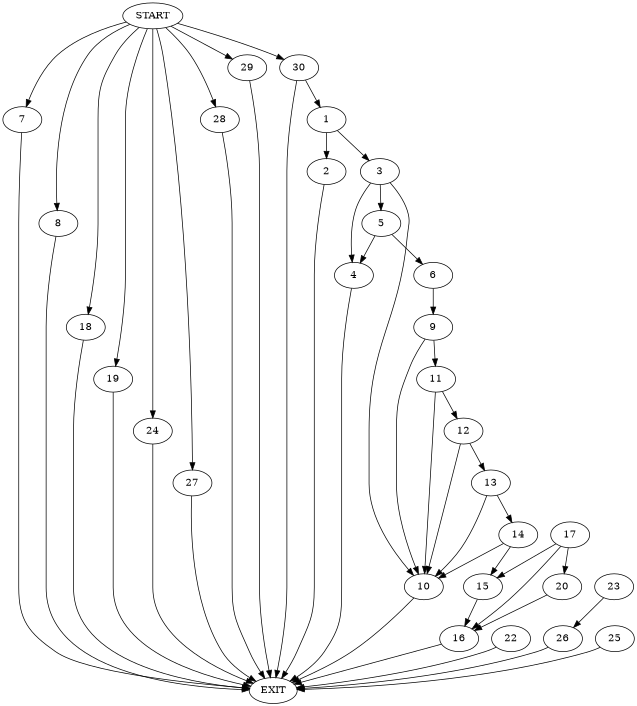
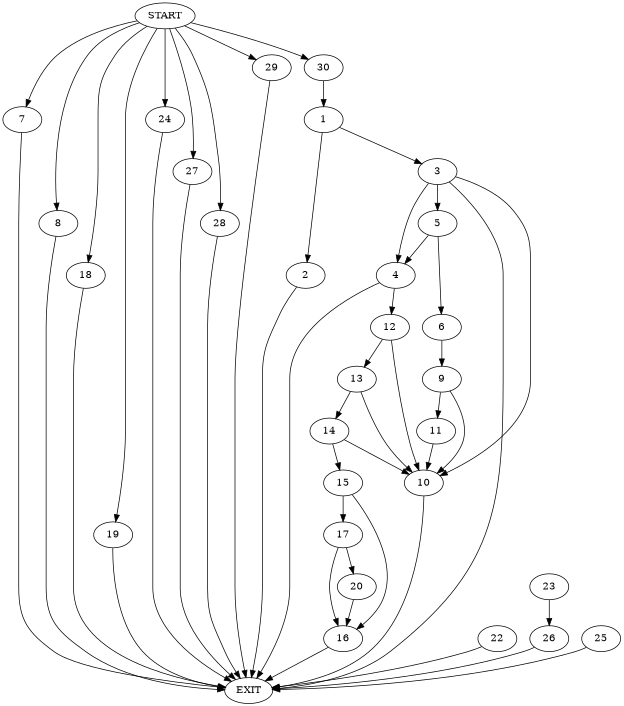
edge "30" -> "EXIT": now "3" -> "EXIT"
edge "11" -> "12": now "4" -> "12"
edge "17" -> "15": reversed
